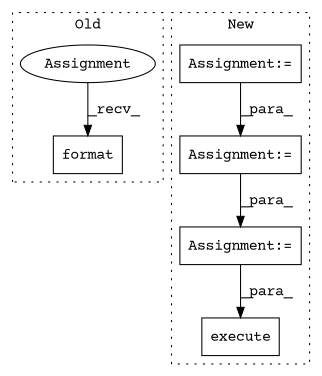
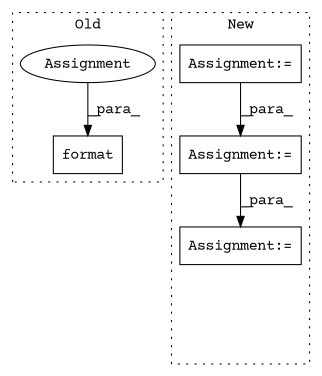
edge "Assignment" -> "format": label "_recv_" -> "_para_"
node "execute": removed
